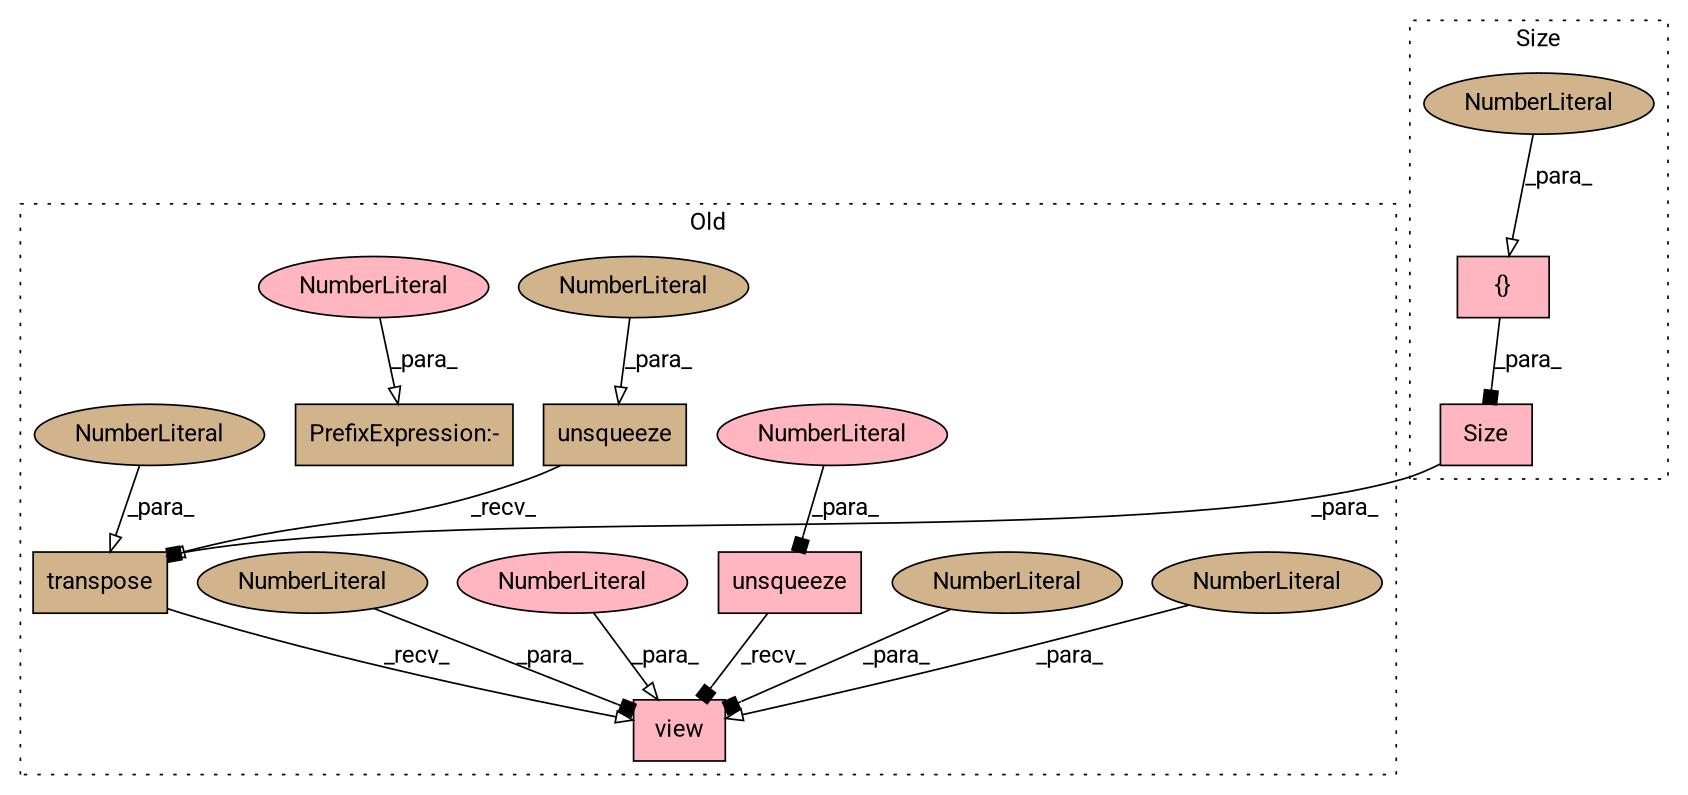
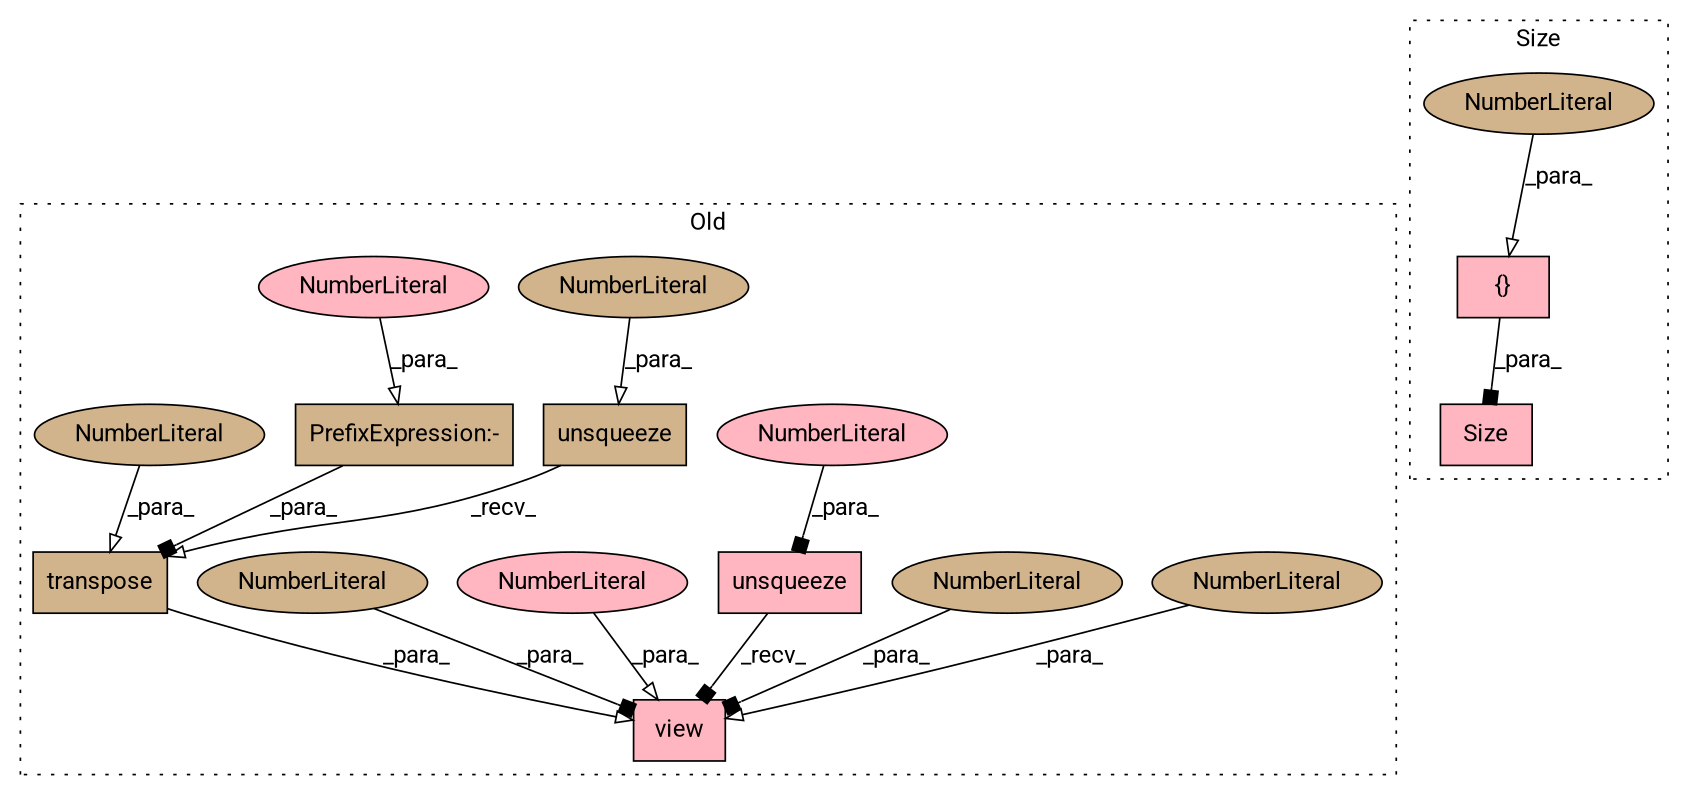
edge "Size" -> "transpose": now "PrefixExpression:-" -> "transpose"
edge "transpose" -> "view": label "_recv_" -> "_para_"
